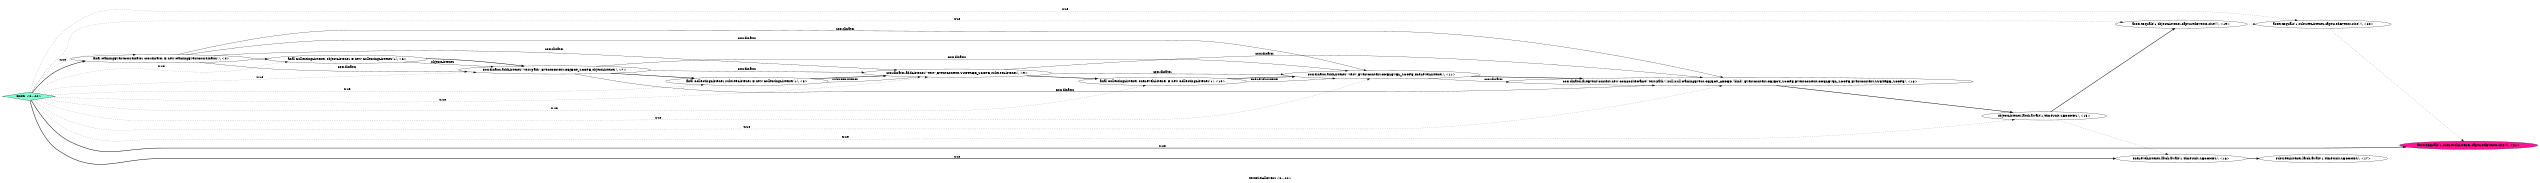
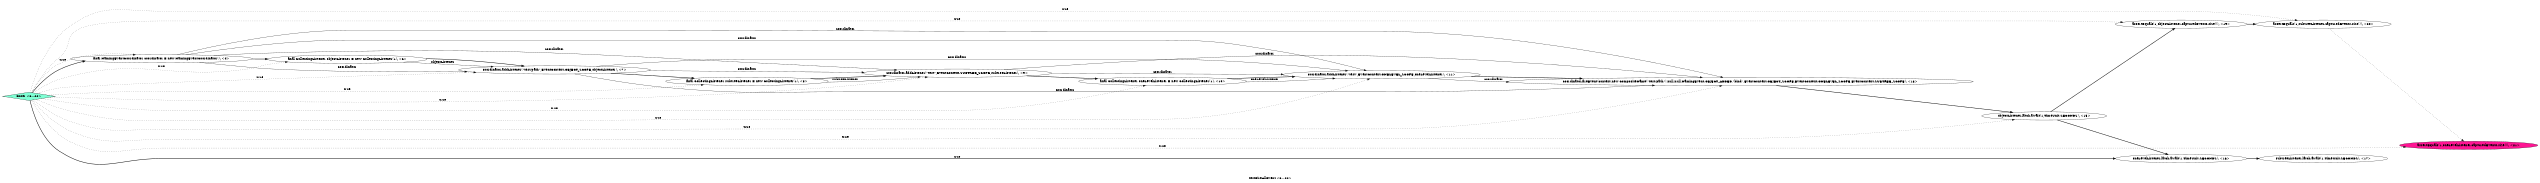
edge "assertEquals(1,objectListener.capturedEvents.size()); <19>" -> "assertEquals(1,subtreeListener.capturedEvents.size()); <20>": style dotted -> bold
edge "objectListener.latch.await(1,TimeUnit.SECONDS); <15>" -> "oneLevelListener.latch.await(1,TimeUnit.SECONDS); <16>": style dotted -> bold
edge "Enter <3...22>" -> "assertEquals(1,oneLevelListener.capturedEvents.size()); <21>": style bold -> dotted
